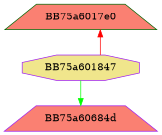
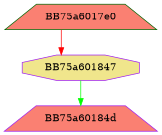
edge "BB75a601847" -> "BB75a6017e0": reversed
node "BB75a60684d": label "BB75a60684d" -> "BB75a60184d"
